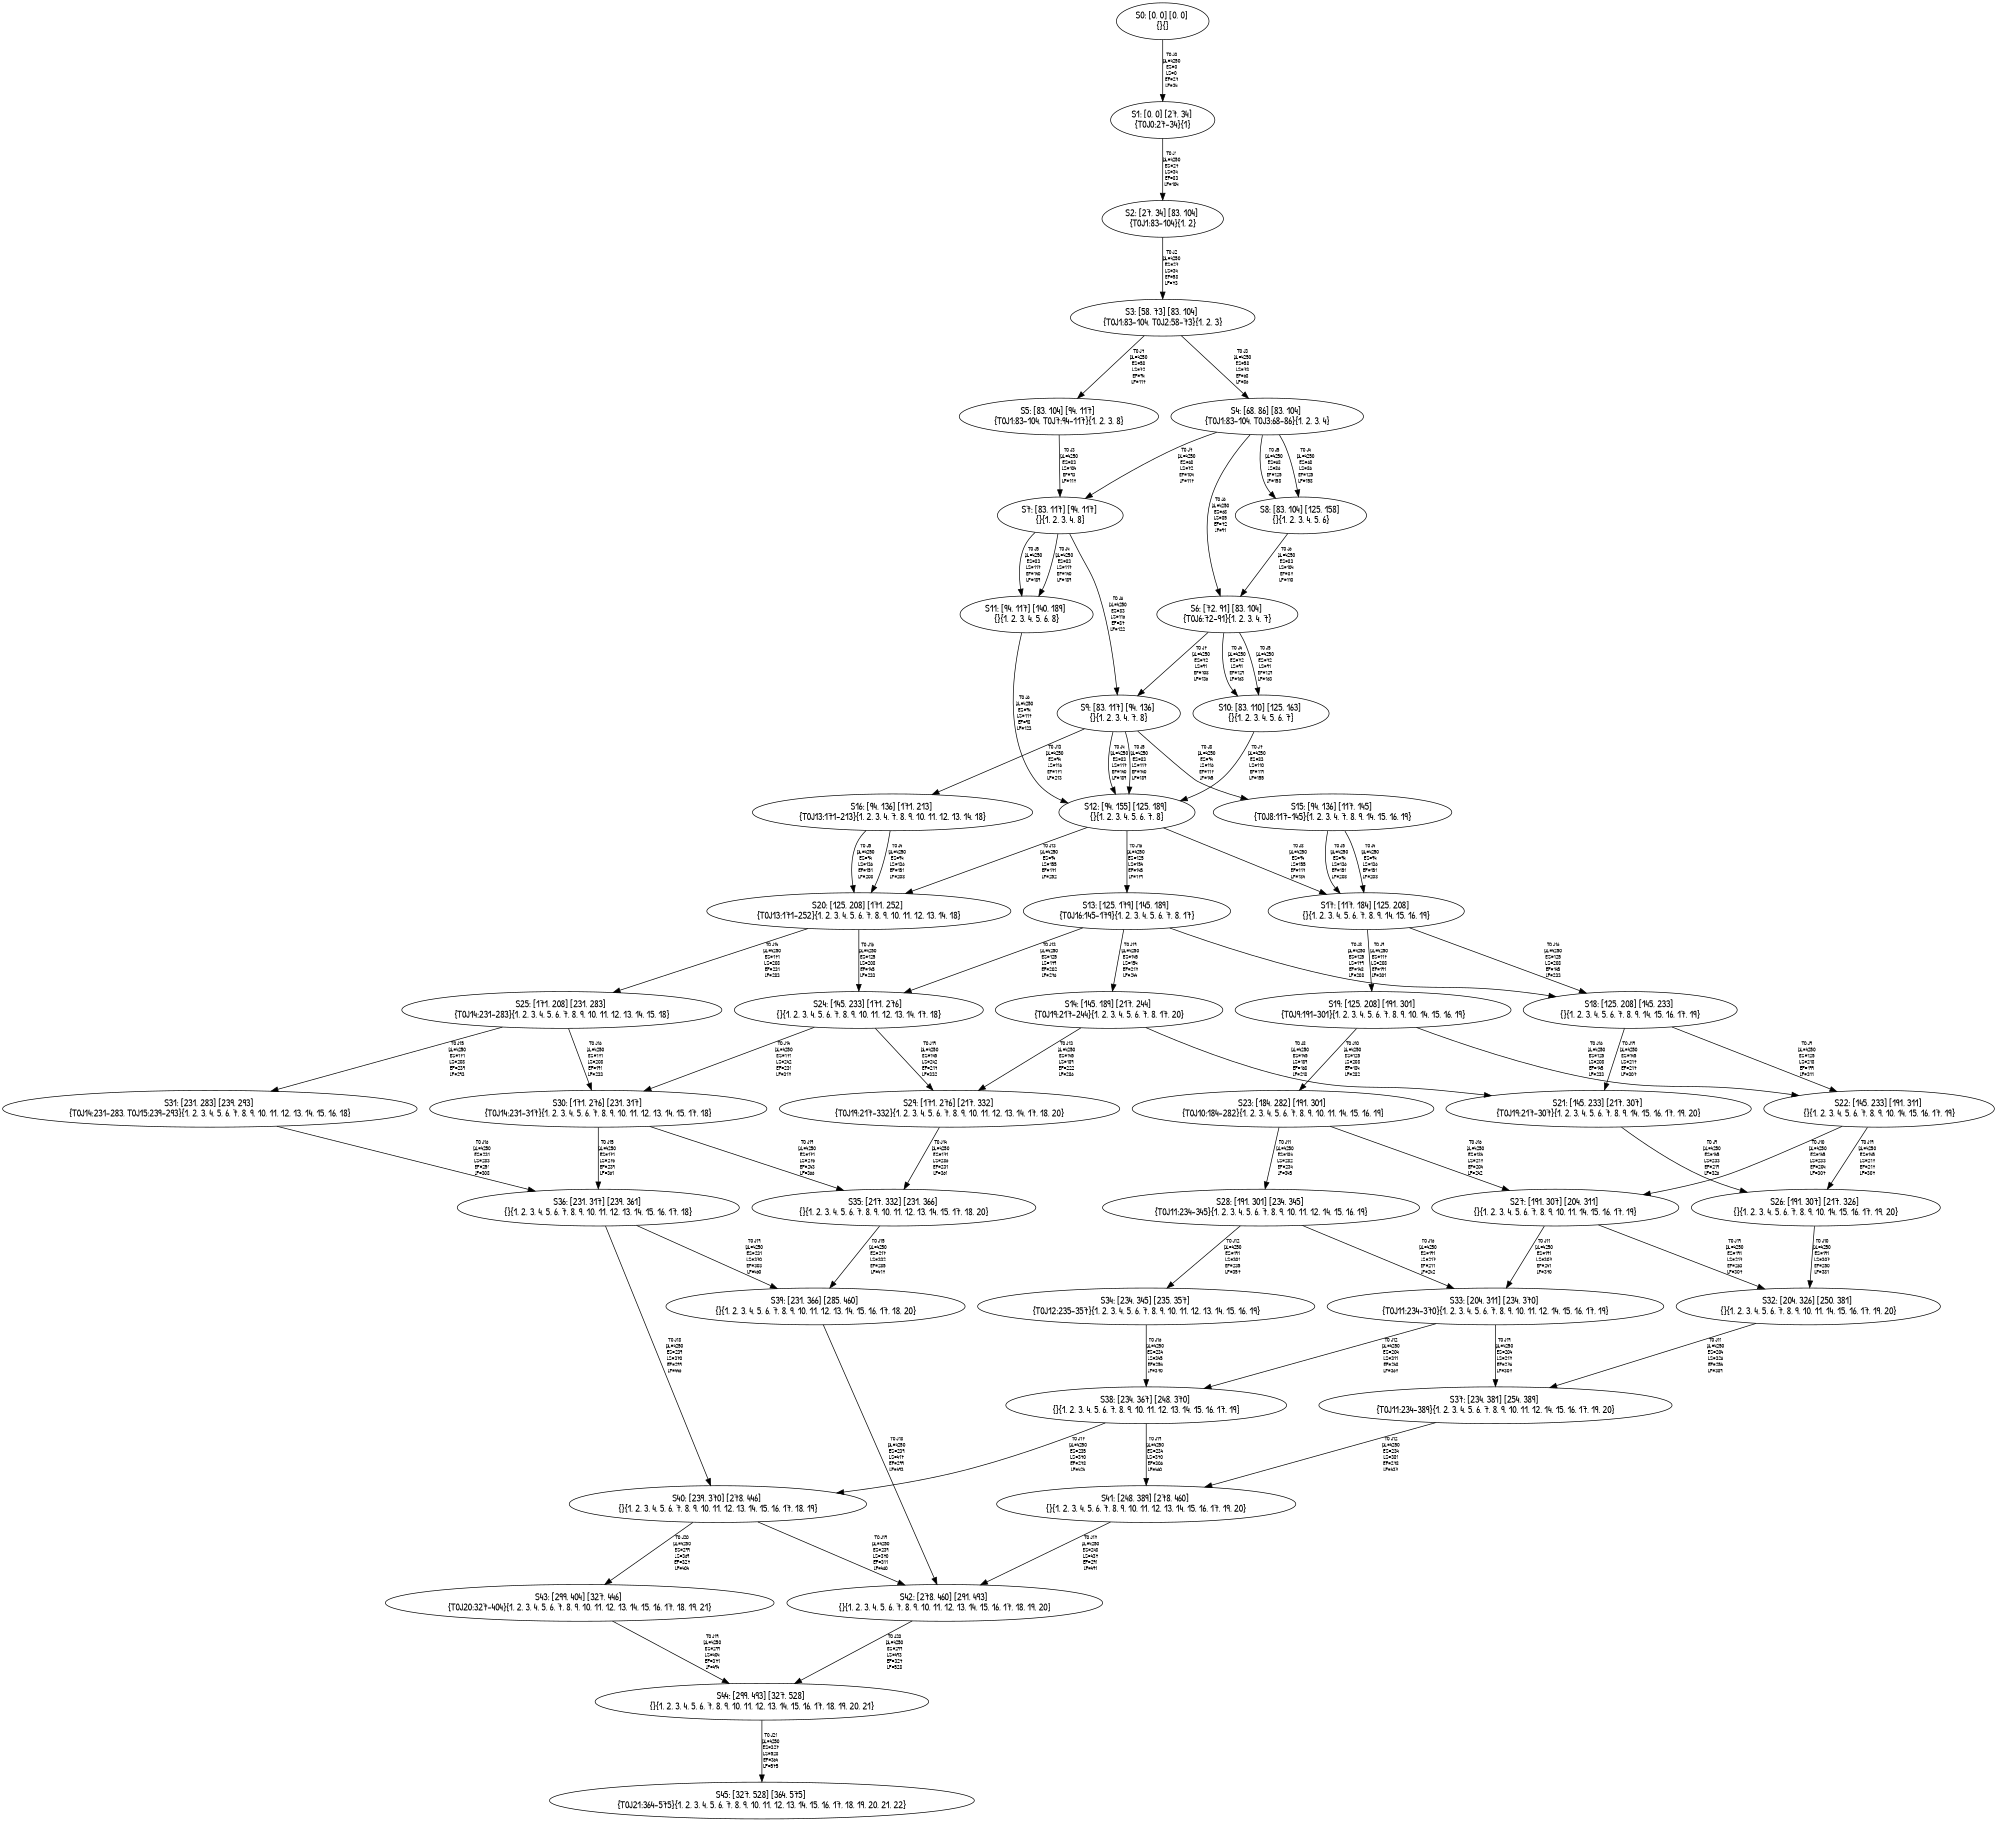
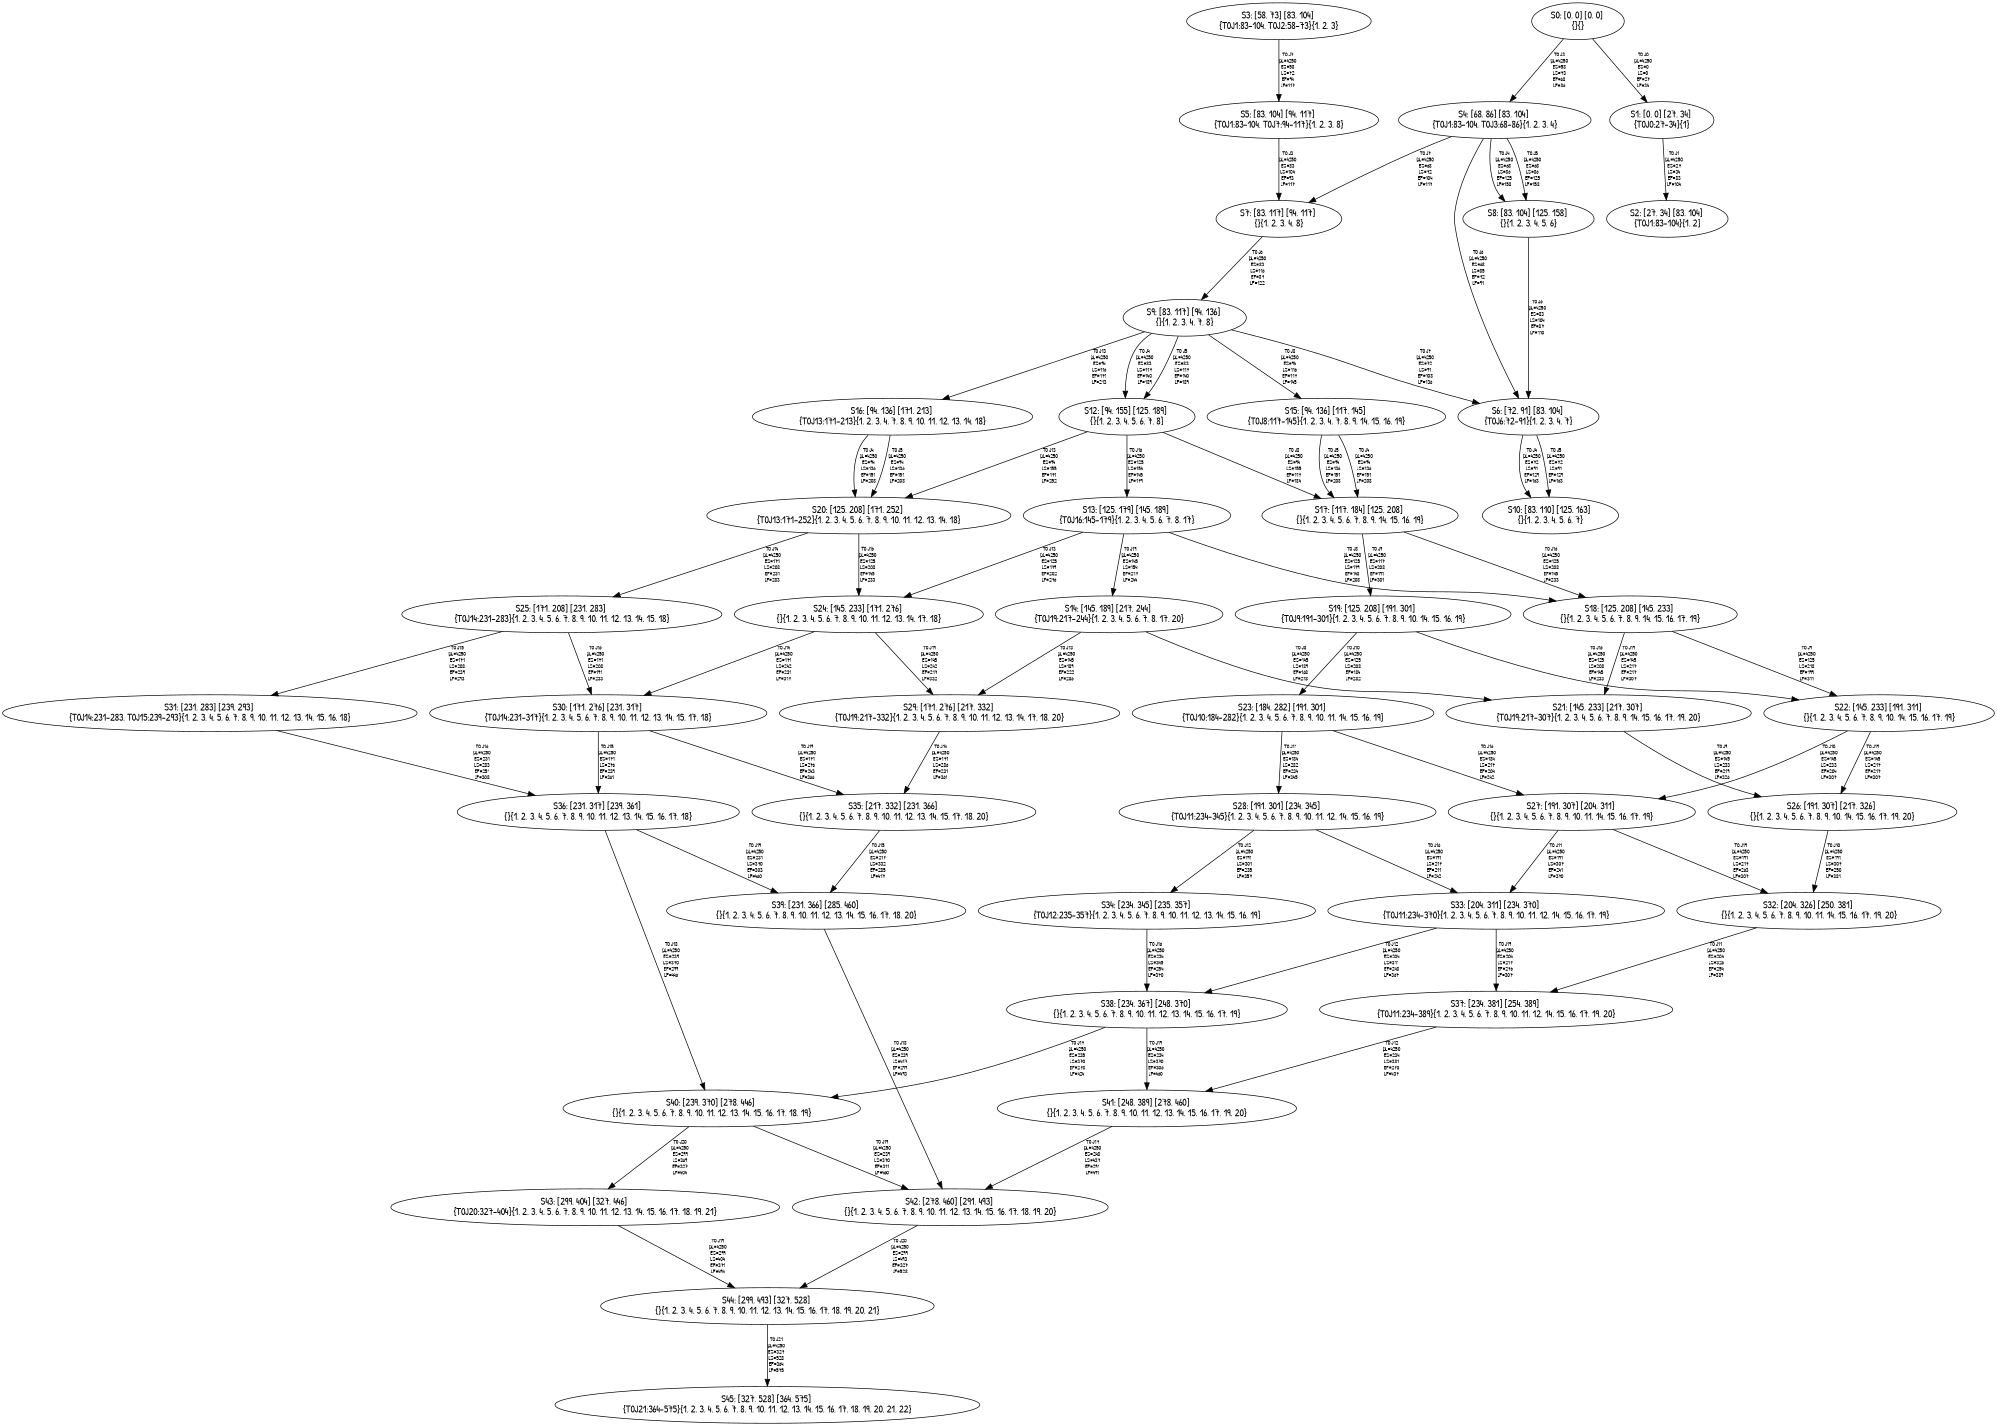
edge "S2: [27, 34] [83, 104] {T0J1:83-104}{1, 2}" -> "S3: [58, 73] [83, 104] {T0J1:83-104, T0J2:58-73}{1, 2, 3}": removed, label "T0 J2 DL=4250 ES=27 LS=34 EF=58 LF=73"
edge "S3: [58, 73] [83, 104] {T0J1:83-104, T0J2:58-73}{1, 2, 3}" -> "S4: [68, 86] [83, 104] {T0J1:83-104, T0J3:68-86}{1, 2, 3, 4}": now "S0: [0, 0] [0, 0] {}{}" -> "S4: [68, 86] [83, 104] {T0J1:83-104, T0J3:68-86}{1, 2, 3, 4}"
node "S11: [94, 117] [140, 189] {}{1, 2, 3, 4, 5, 6, 8}": removed
edge "S6: [72, 91] [83, 104] {T0J6:72-91}{1, 2, 3, 4, 7}" -> "S9: [83, 117] [94, 136] {}{1, 2, 3, 4, 7, 8}": reversed
edge "S10: [83, 110] [125, 163] {}{1, 2, 3, 4, 5, 6, 7}" -> "S12: [94, 155] [125, 189] {}{1, 2, 3, 4, 5, 6, 7, 8}": removed, label "T0 J7 DL=4250 ES=83 LS=110 EF=119 LF=155"
